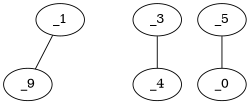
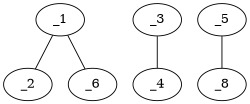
node "_9": label "_9" -> "_2"
node "_6": added
node "_0": label "_0" -> "_8"
